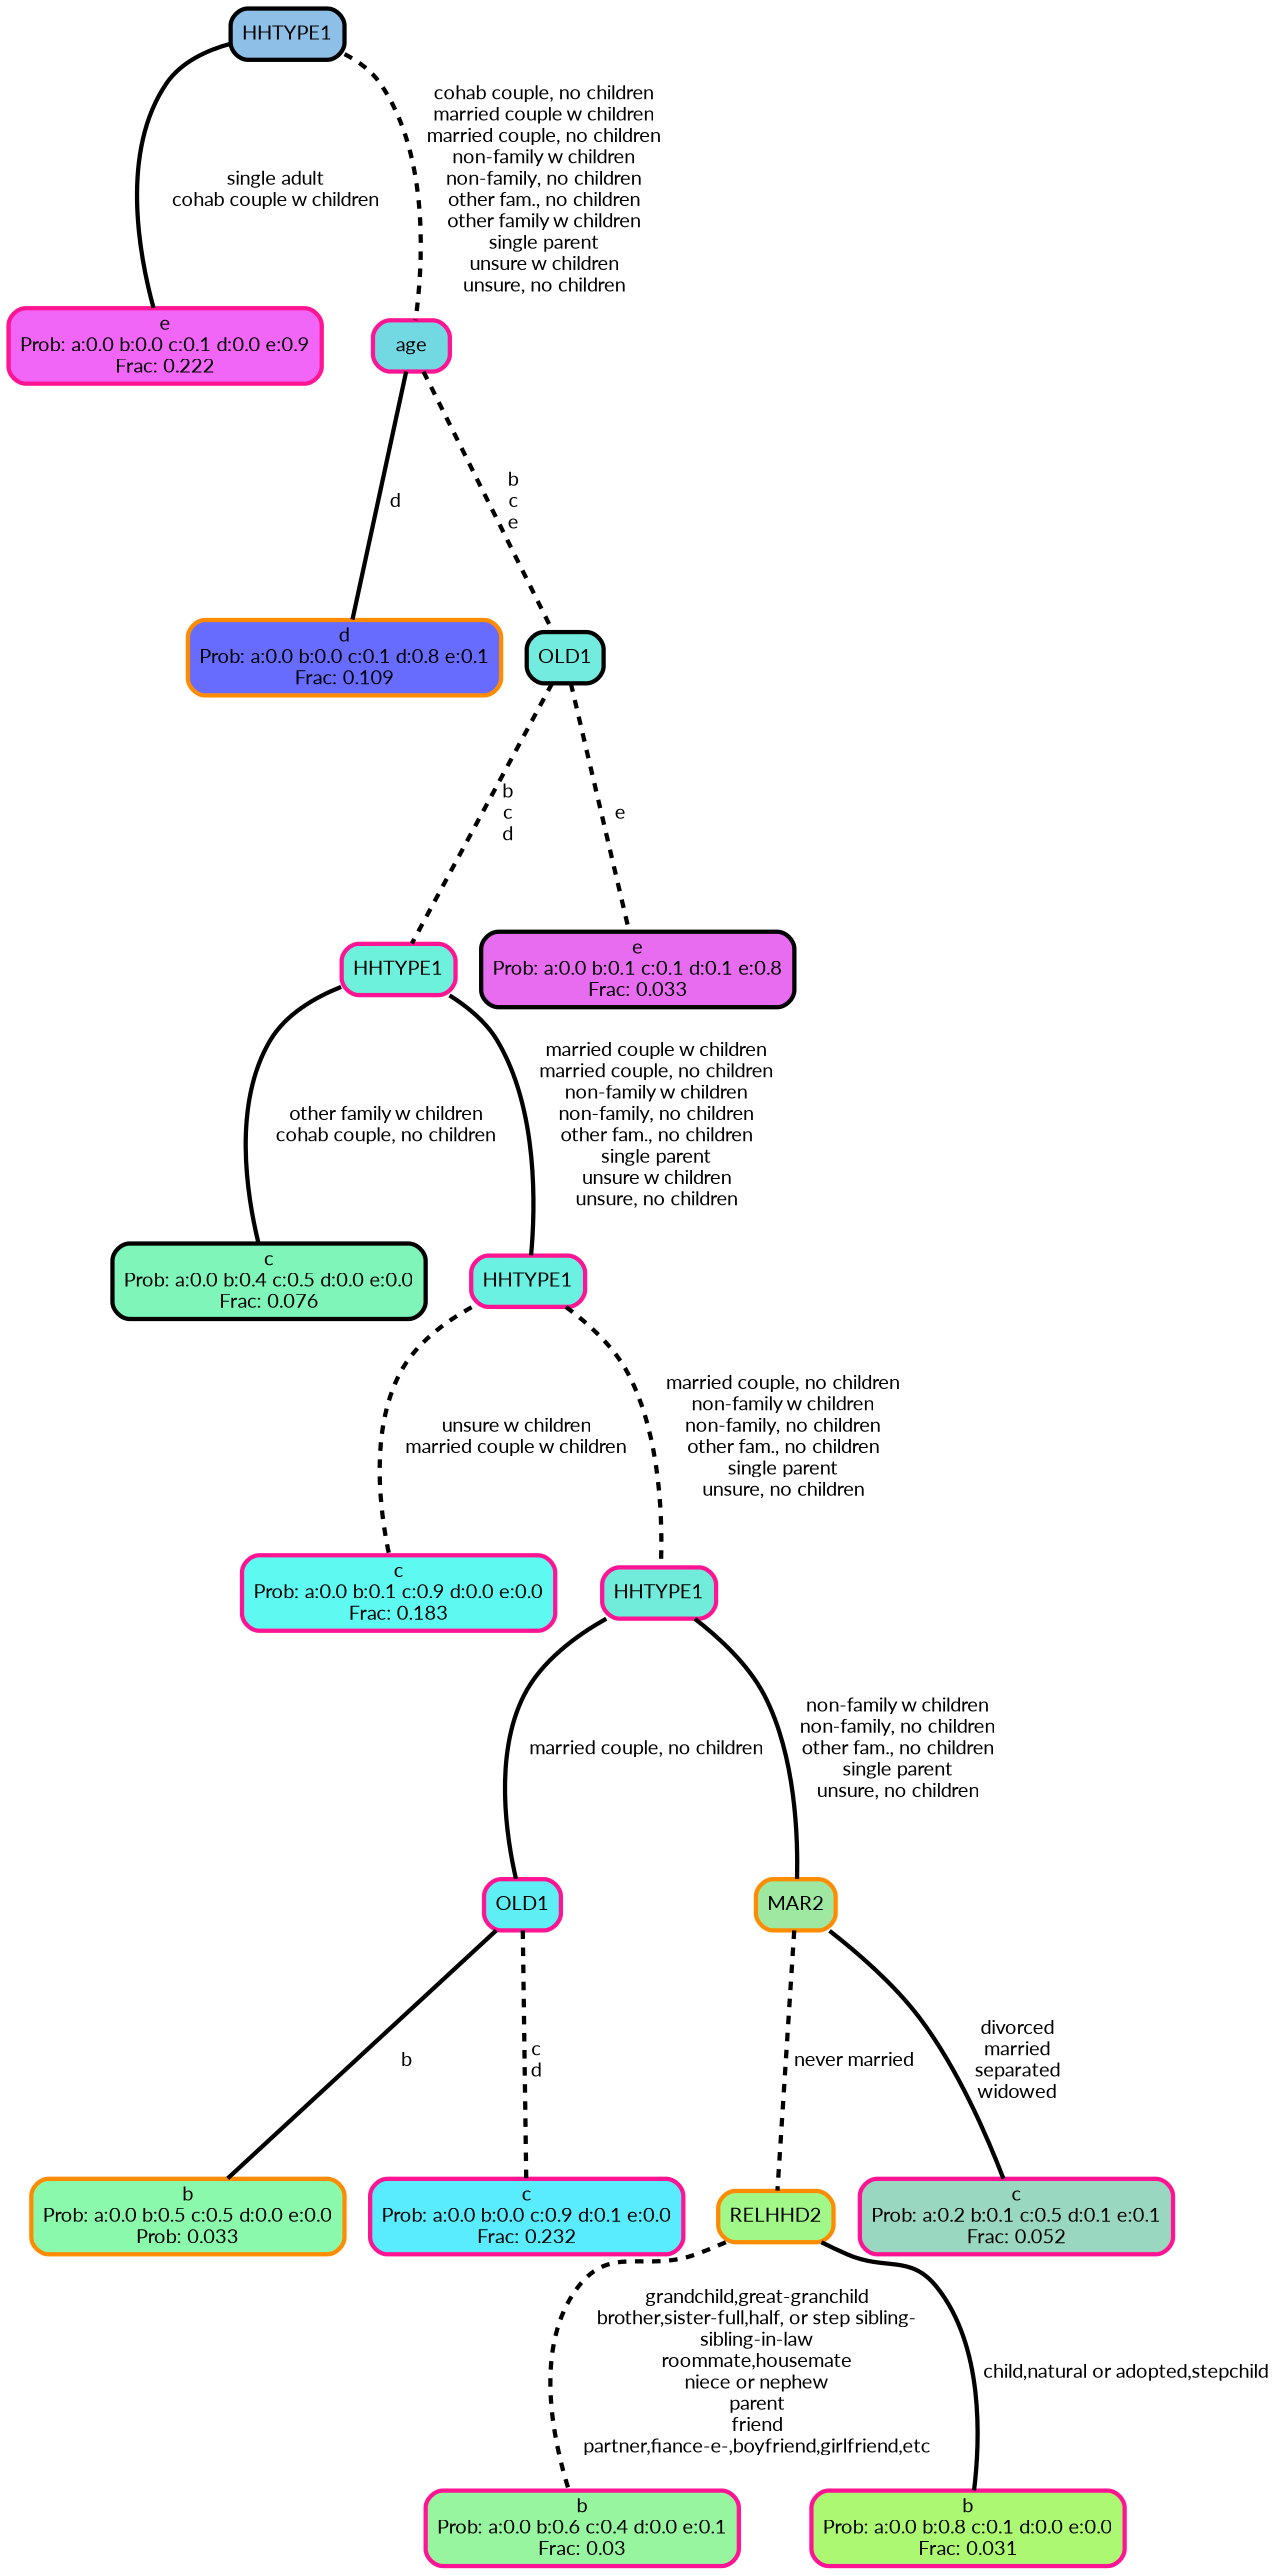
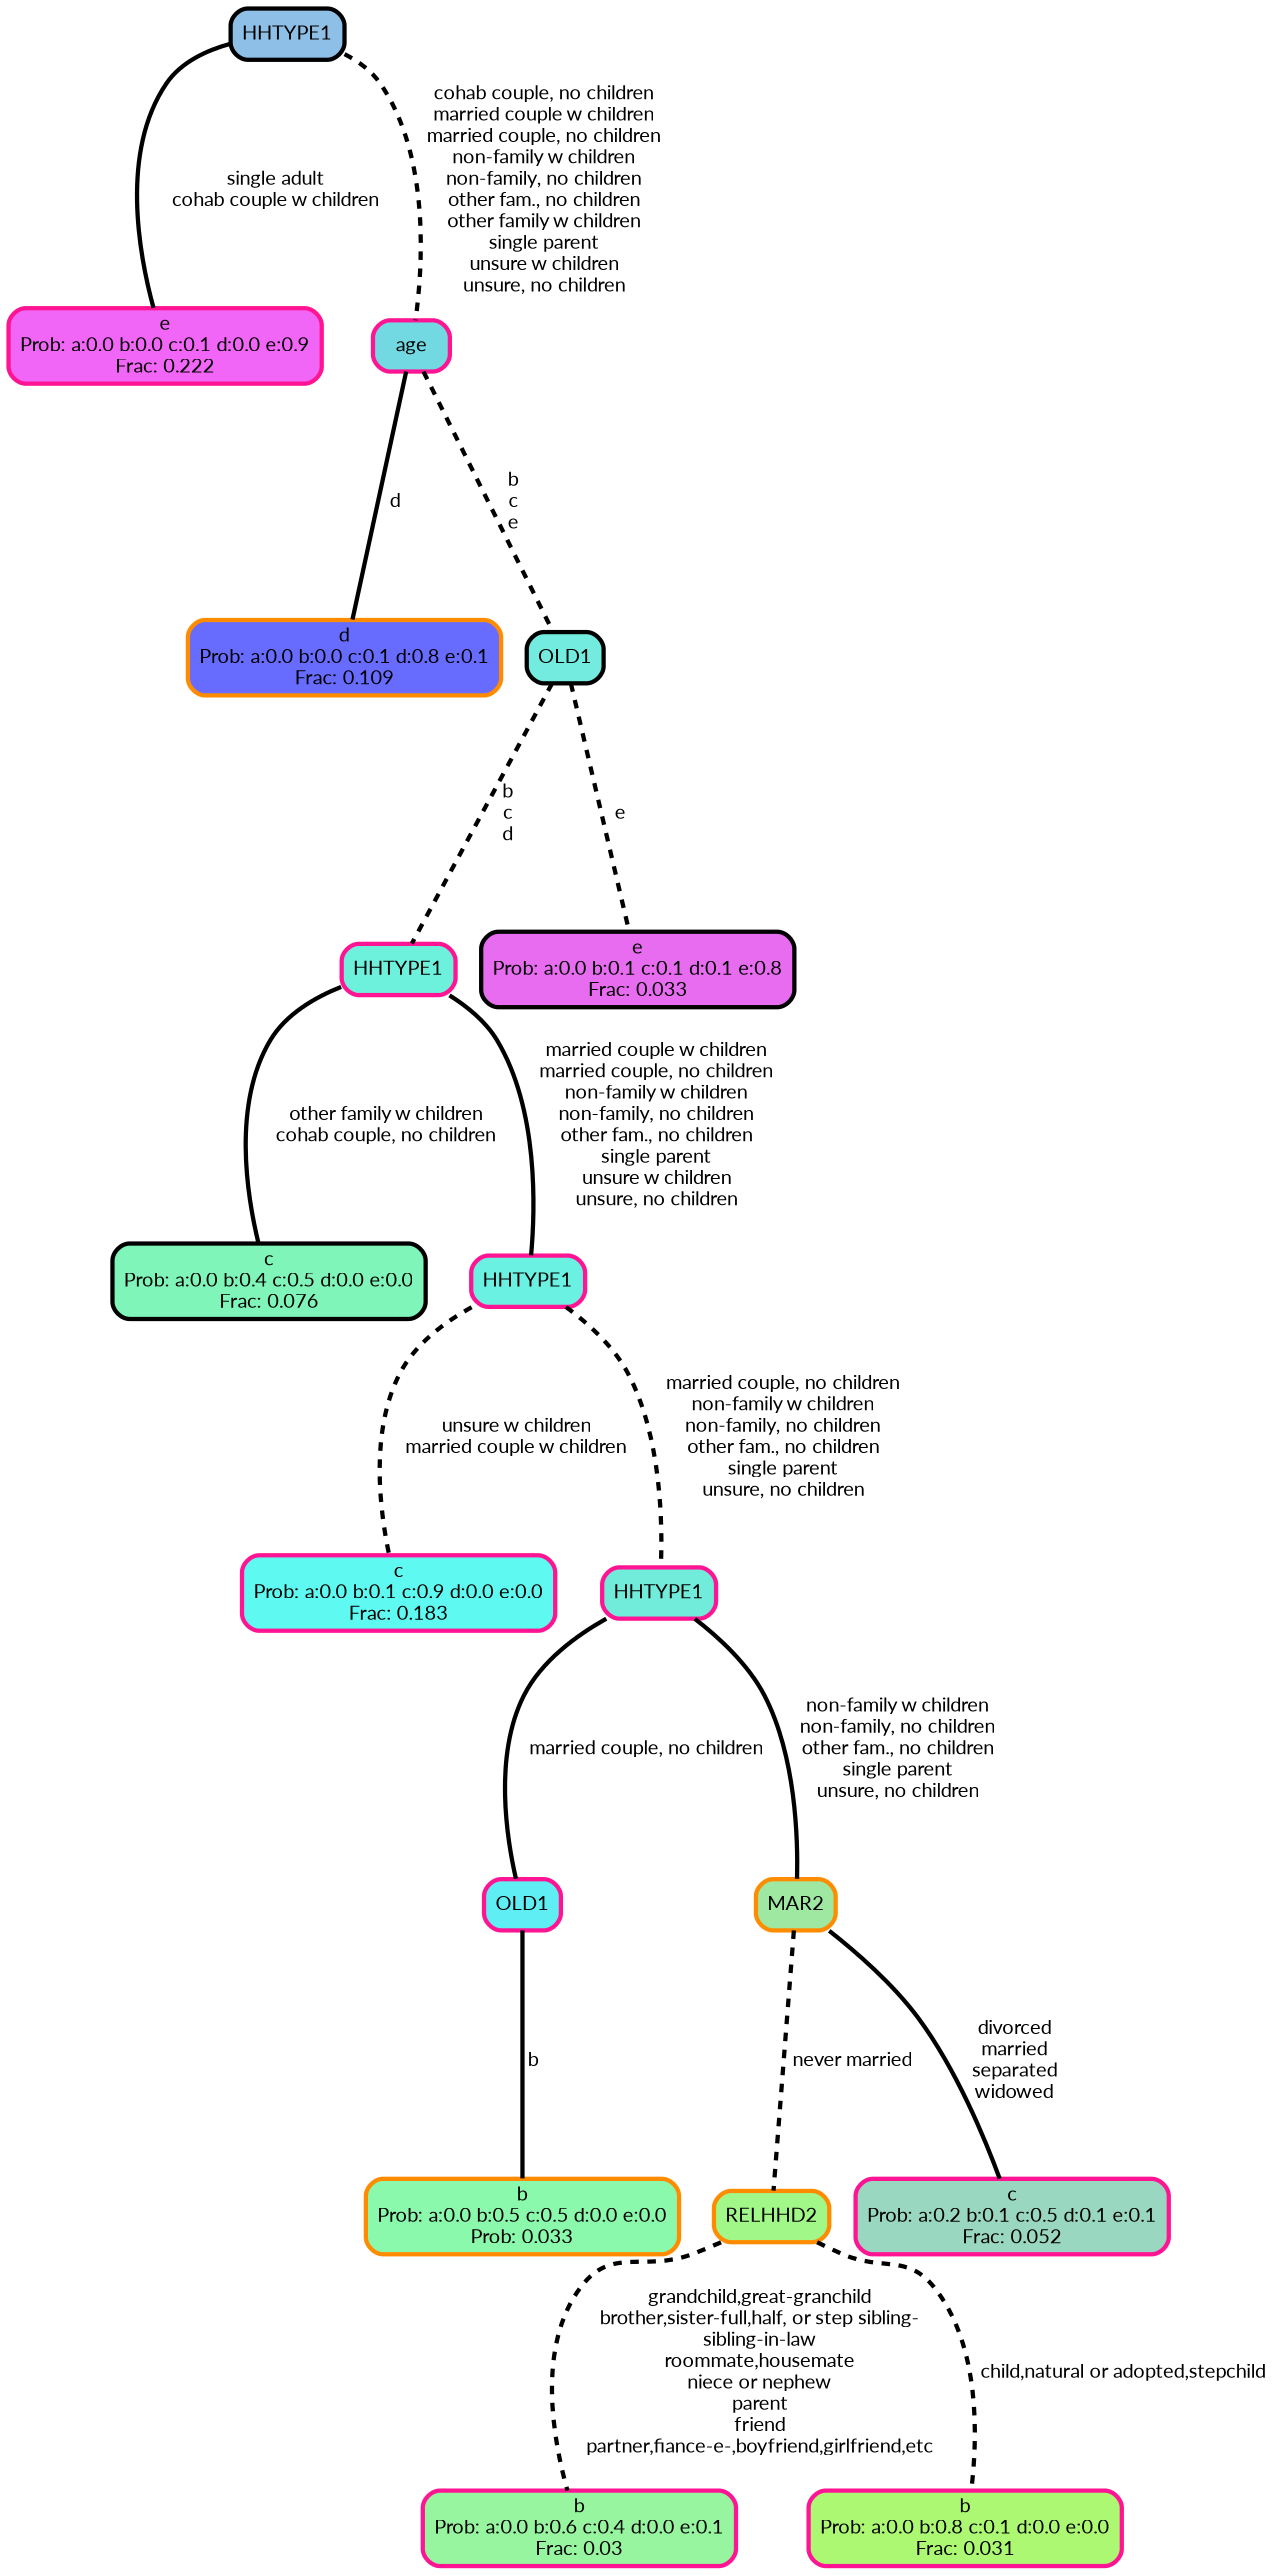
node "c Prob: a:0.0 b:0.0 c:0.9 d:0.1 e:0.0 Frac: 0.232": removed
edge "RELHHD2" -- "b Prob: a:0.0 b:0.8 c:0.1 d:0.0 e:0.0 Frac: 0.031": style solid -> dashed
